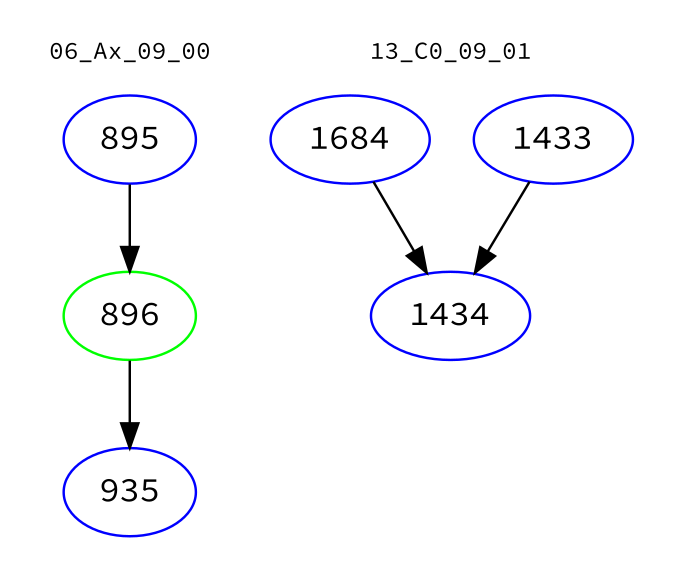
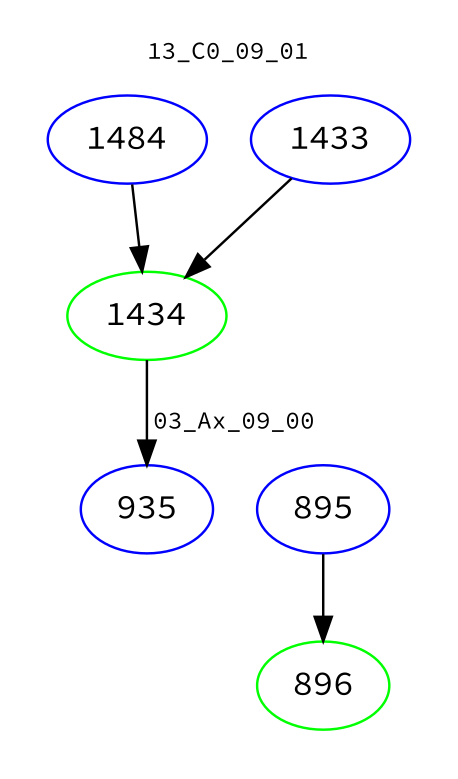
cluster "06_Ax_09_00": label "06_Ax_09_00" -> "03_Ax_09_00"
node "1684": label "1684" -> "1484"
node "1434": color blue -> green
edge "896" -> "935": now "1434" -> "935"
